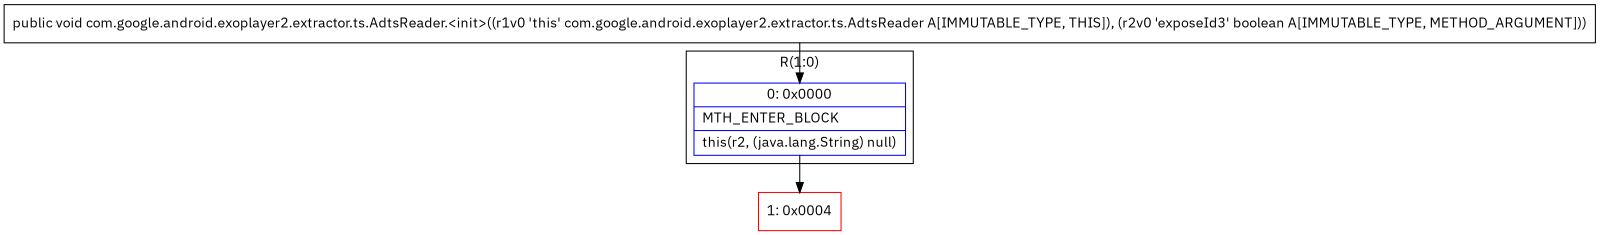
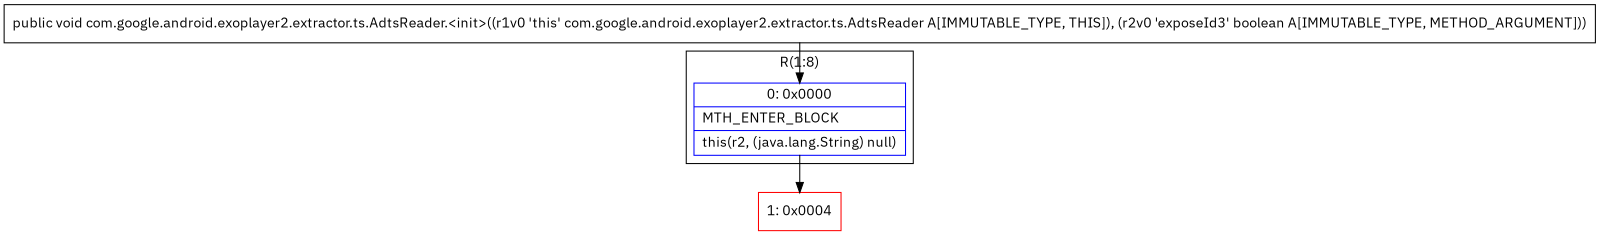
cluster "R(1:0)": label "R(1:0)" -> "R(1:8)"
